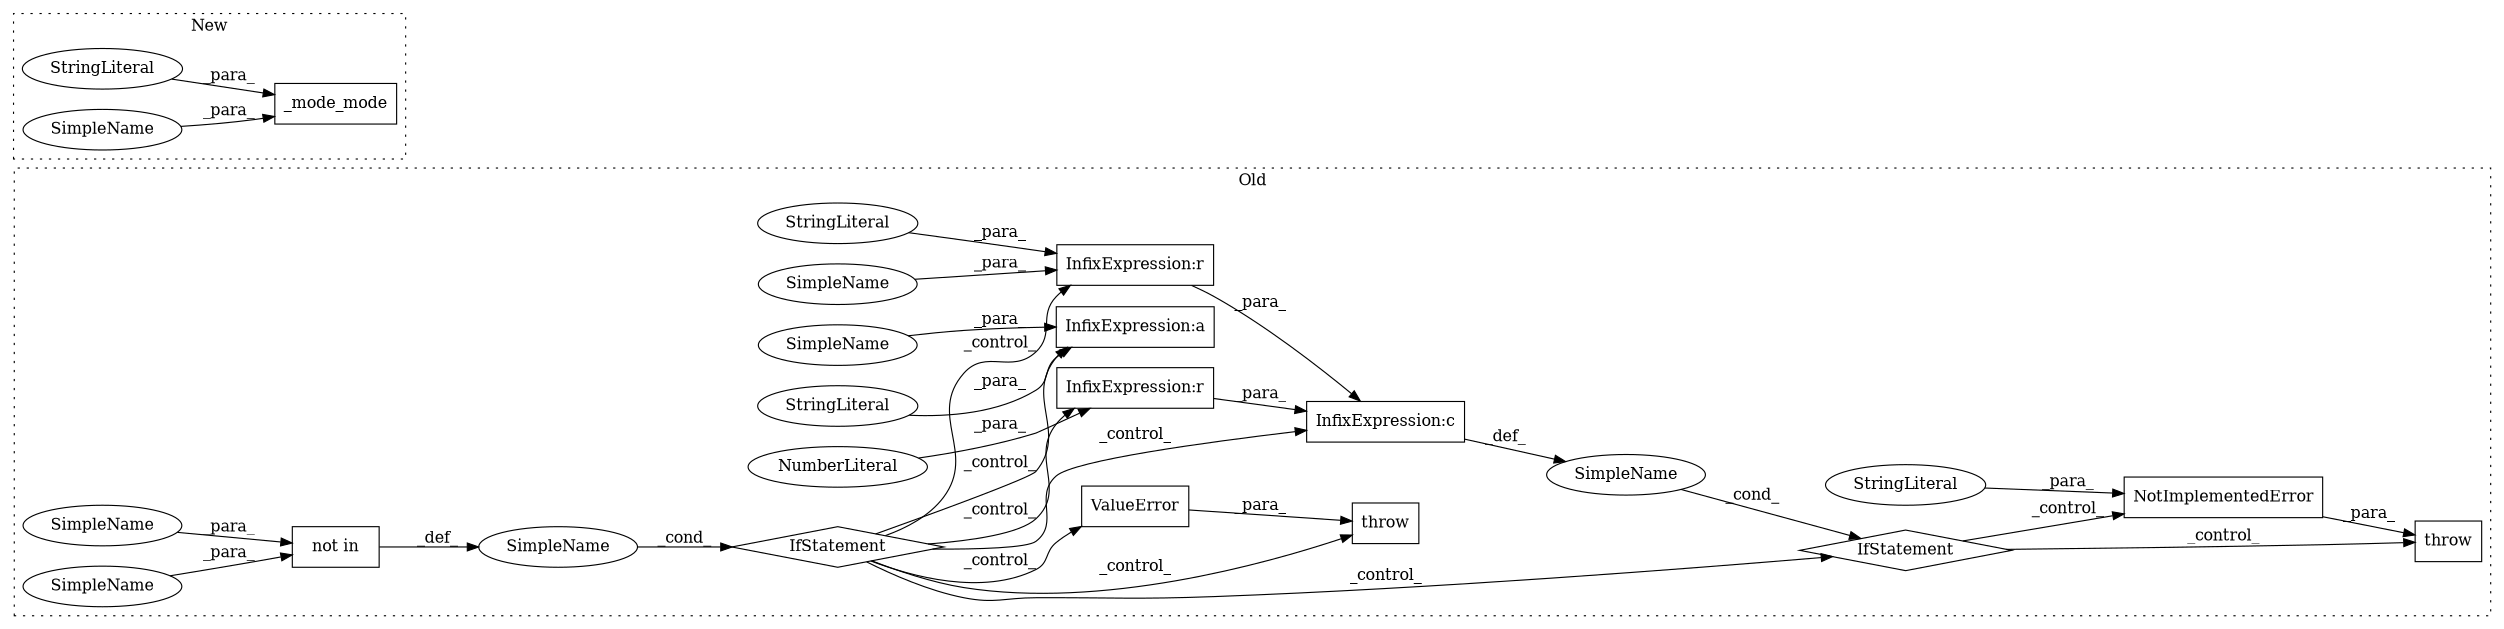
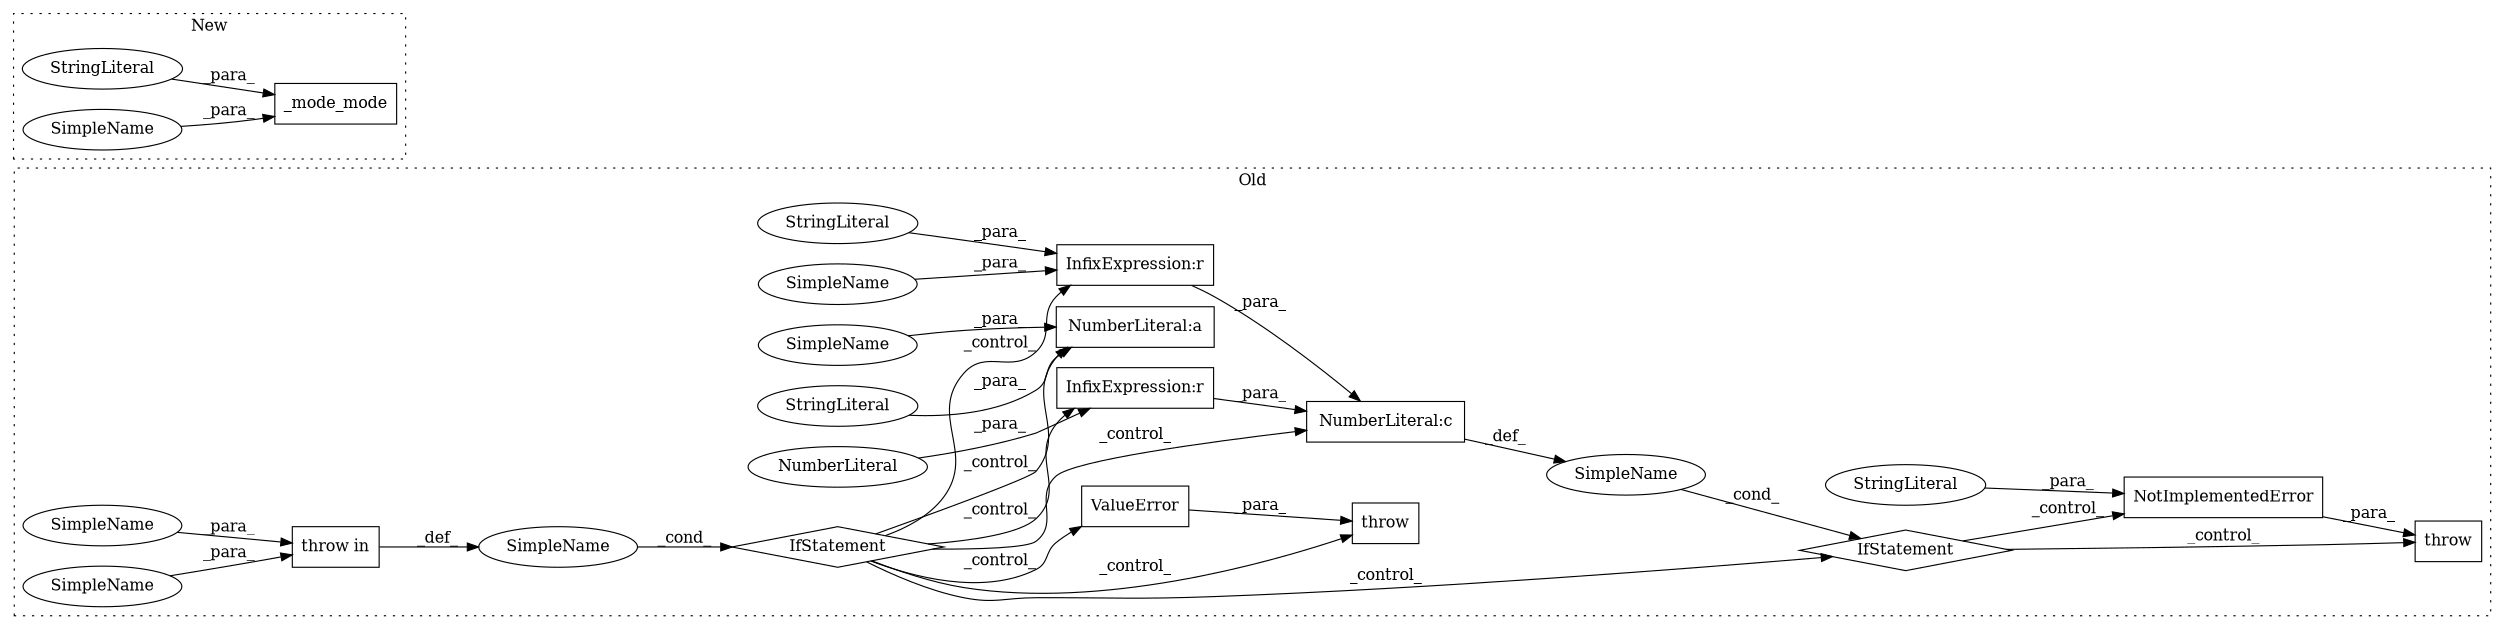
node "InfixExpression:a": label "InfixExpression:a" -> "NumberLiteral:a"
node "InfixExpression:c": label "InfixExpression:c" -> "NumberLiteral:c"
node "not in": label "not in" -> "throw in"
